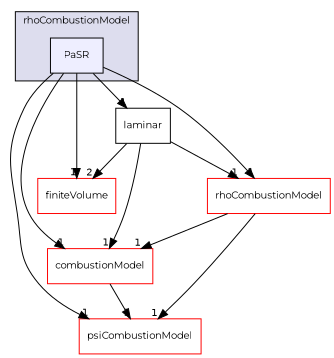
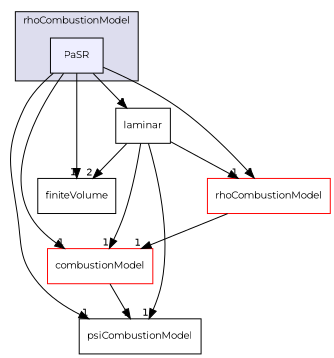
node "finiteVolume": color red -> black
edge "rhoCombustionModel" -> "psiCombustionModel": now "laminar" -> "psiCombustionModel"
node "psiCombustionModel": color red -> black
